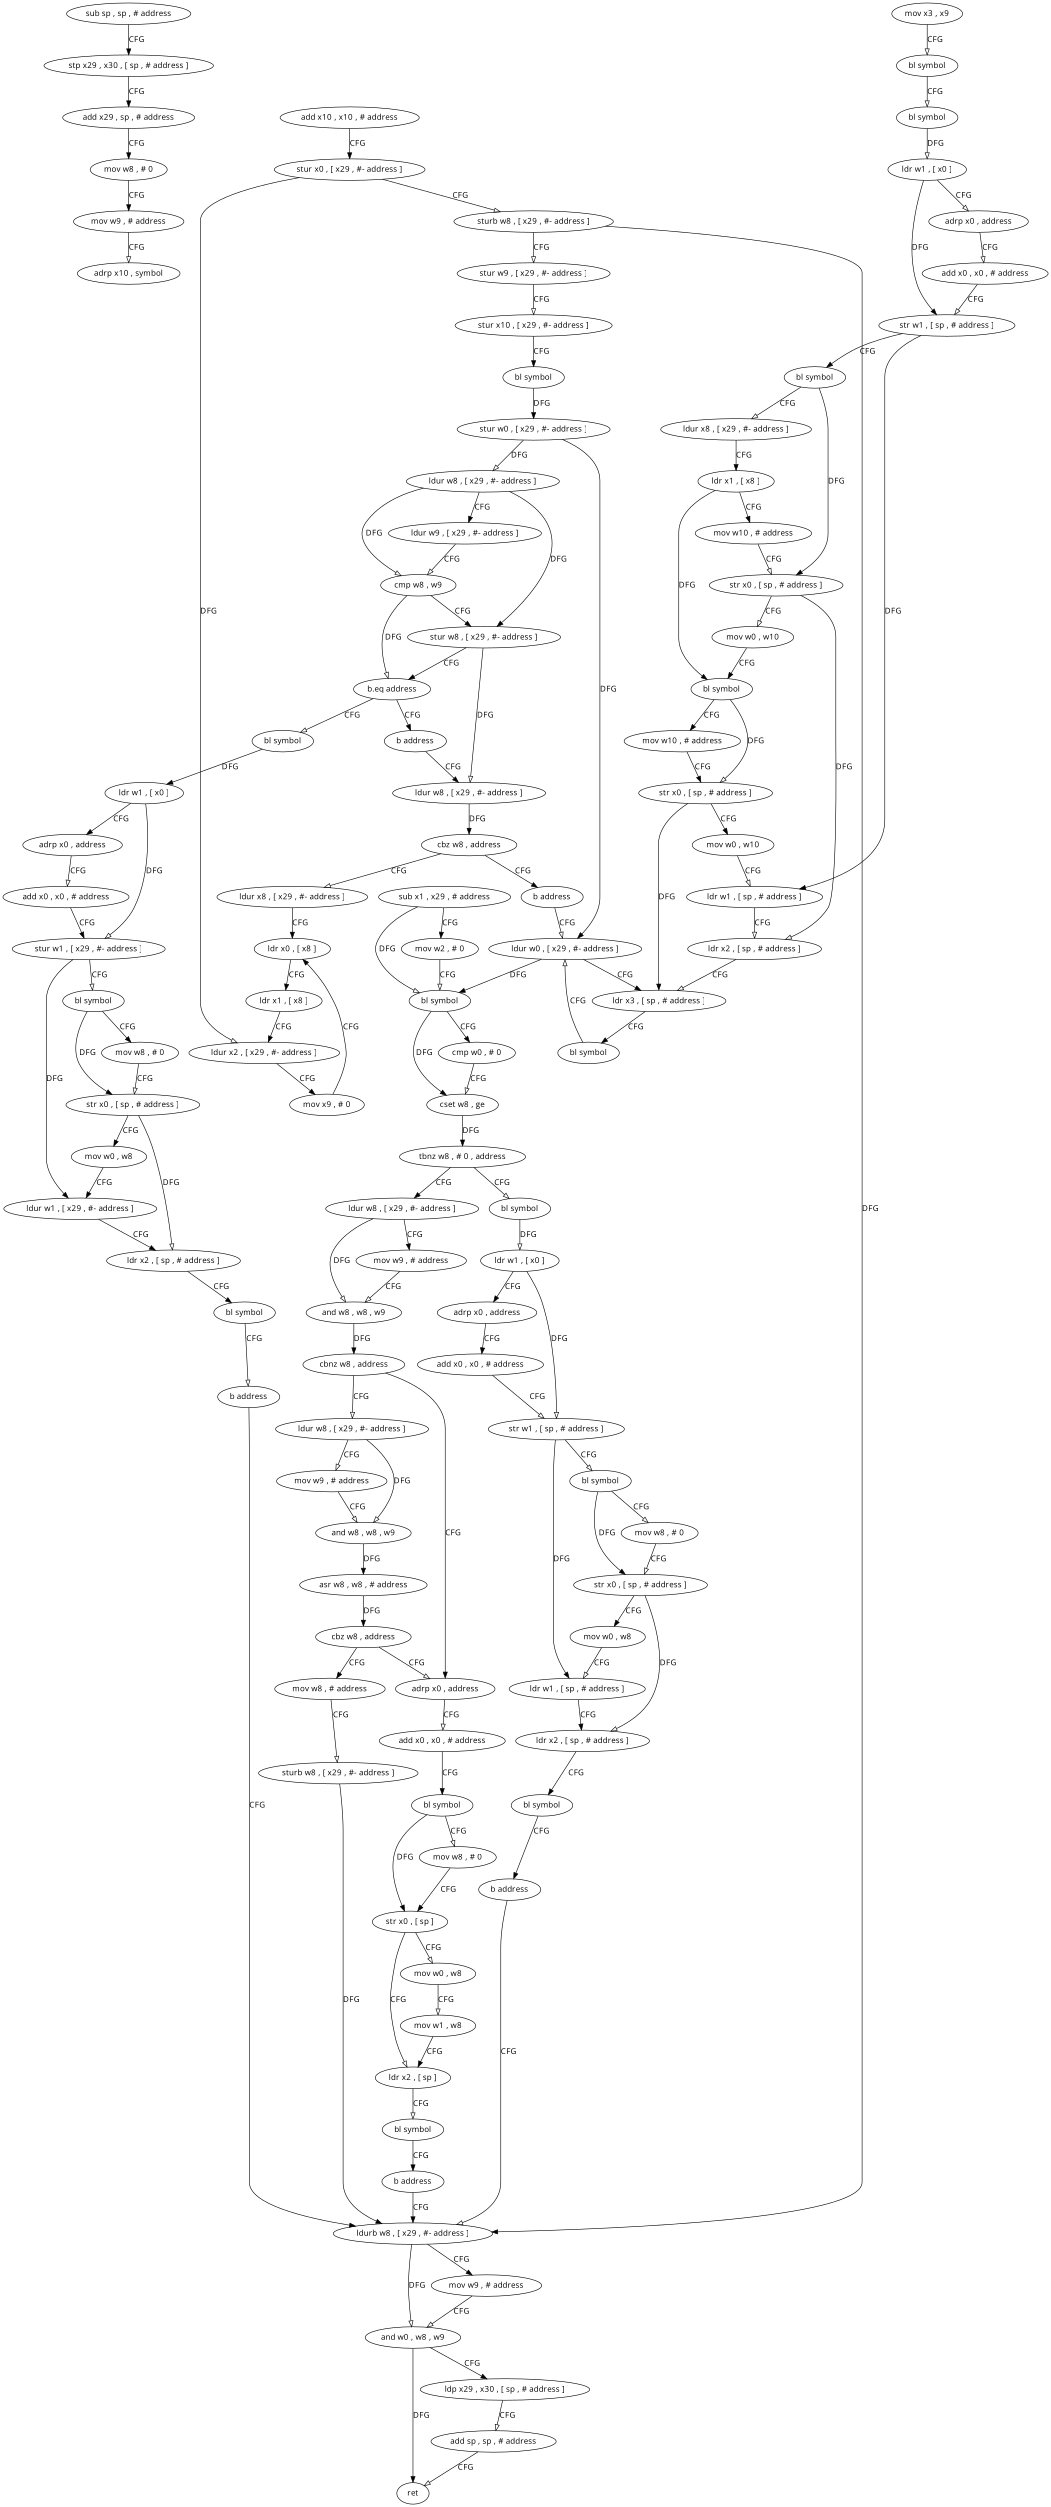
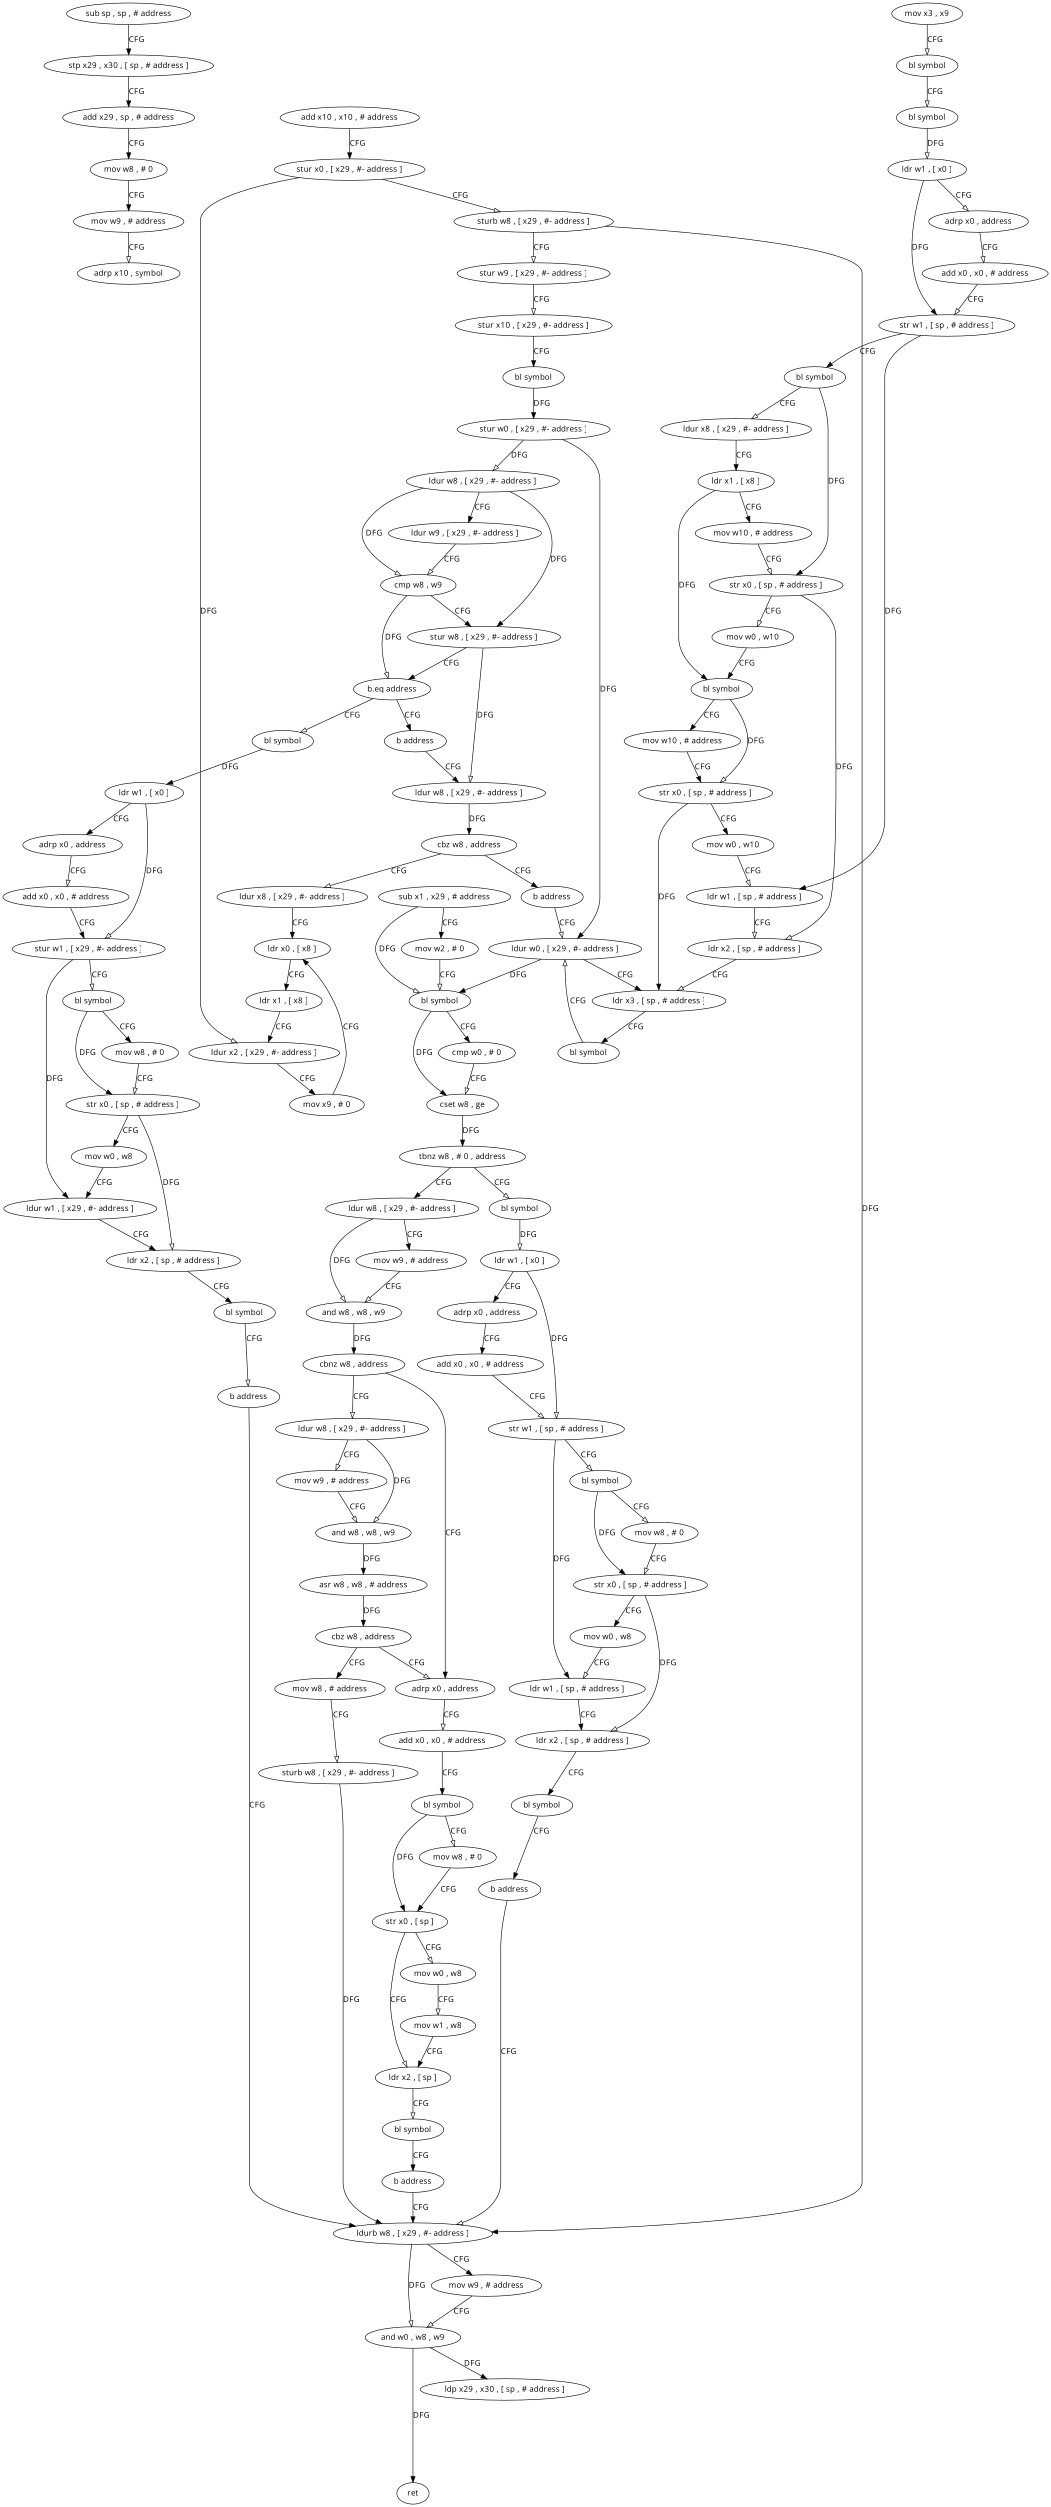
edge "and w0 , w8 , w9" -> "ldp x29 , x30 , [ sp , # address ]": label "CFG" -> "DFG"
node "add sp , sp , # address": removed
